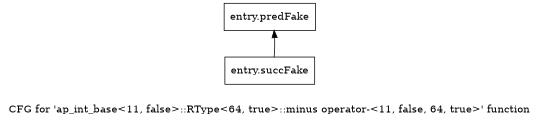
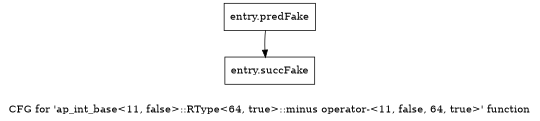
edge "entry.succFake" -> "entry.predFake": reversed
